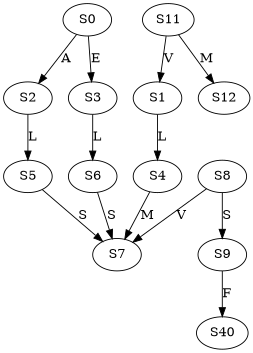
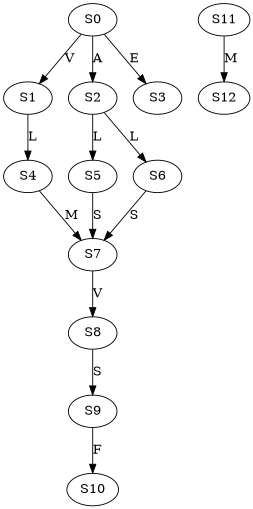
edge "S11" -> "S1": now "S0" -> "S1"
edge "S3" -> "S6": now "S2" -> "S6"
edge "S8" -> "S7": reversed
node "S40": label "S40" -> "S10"
